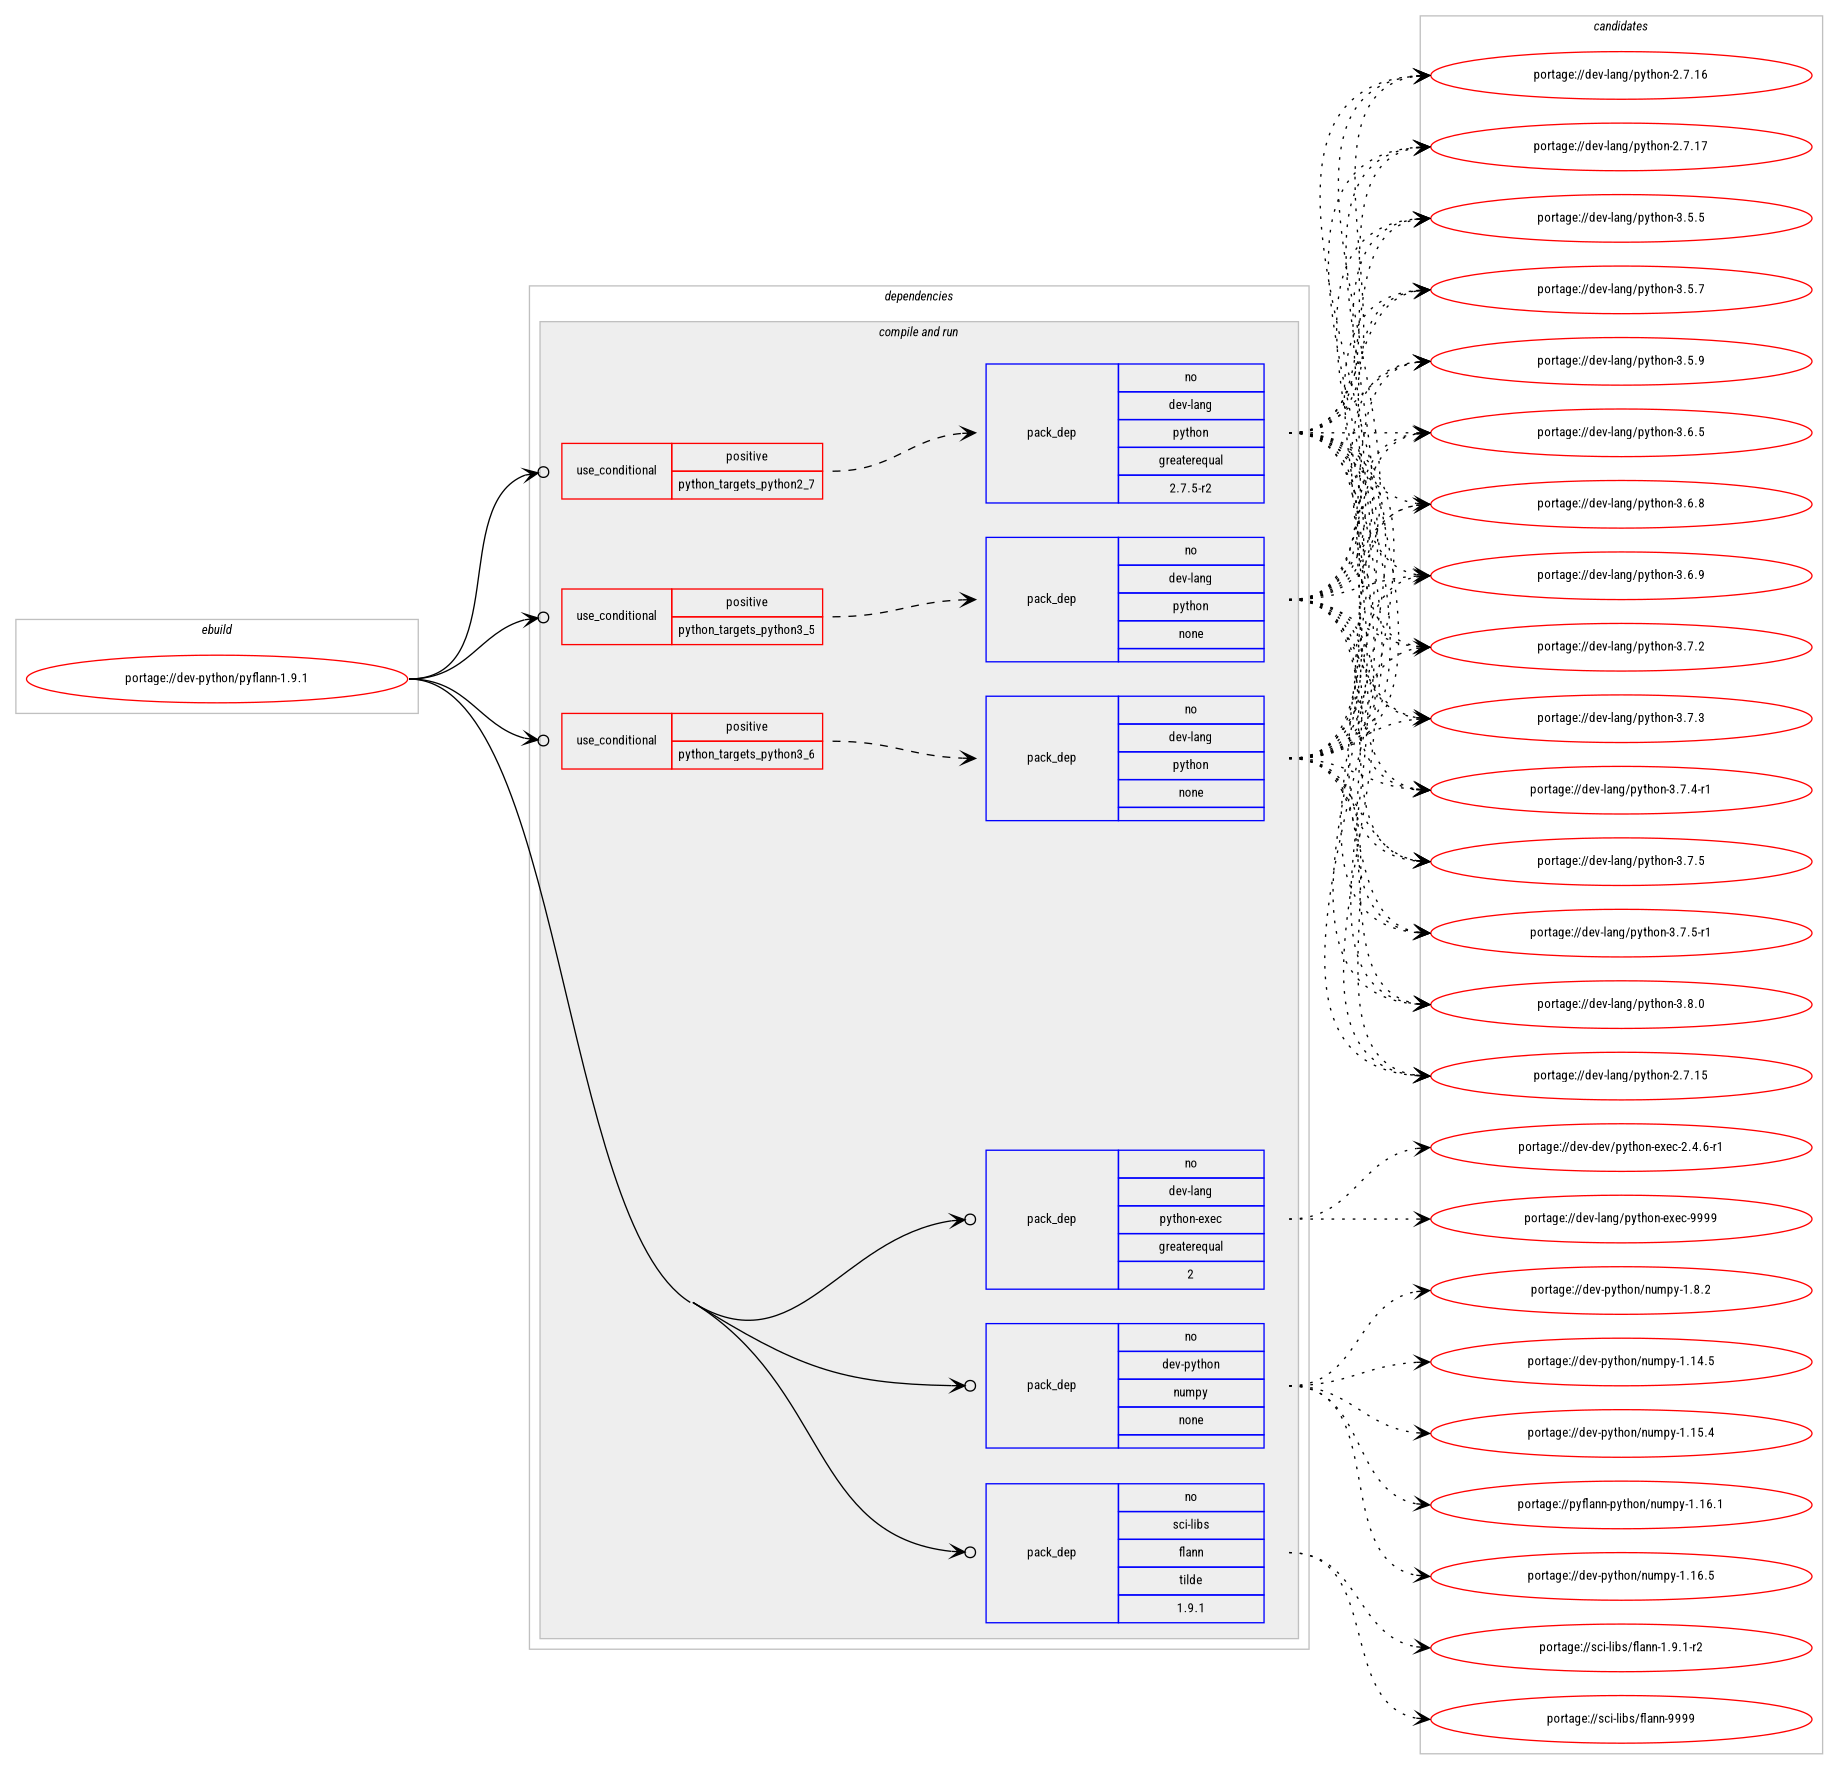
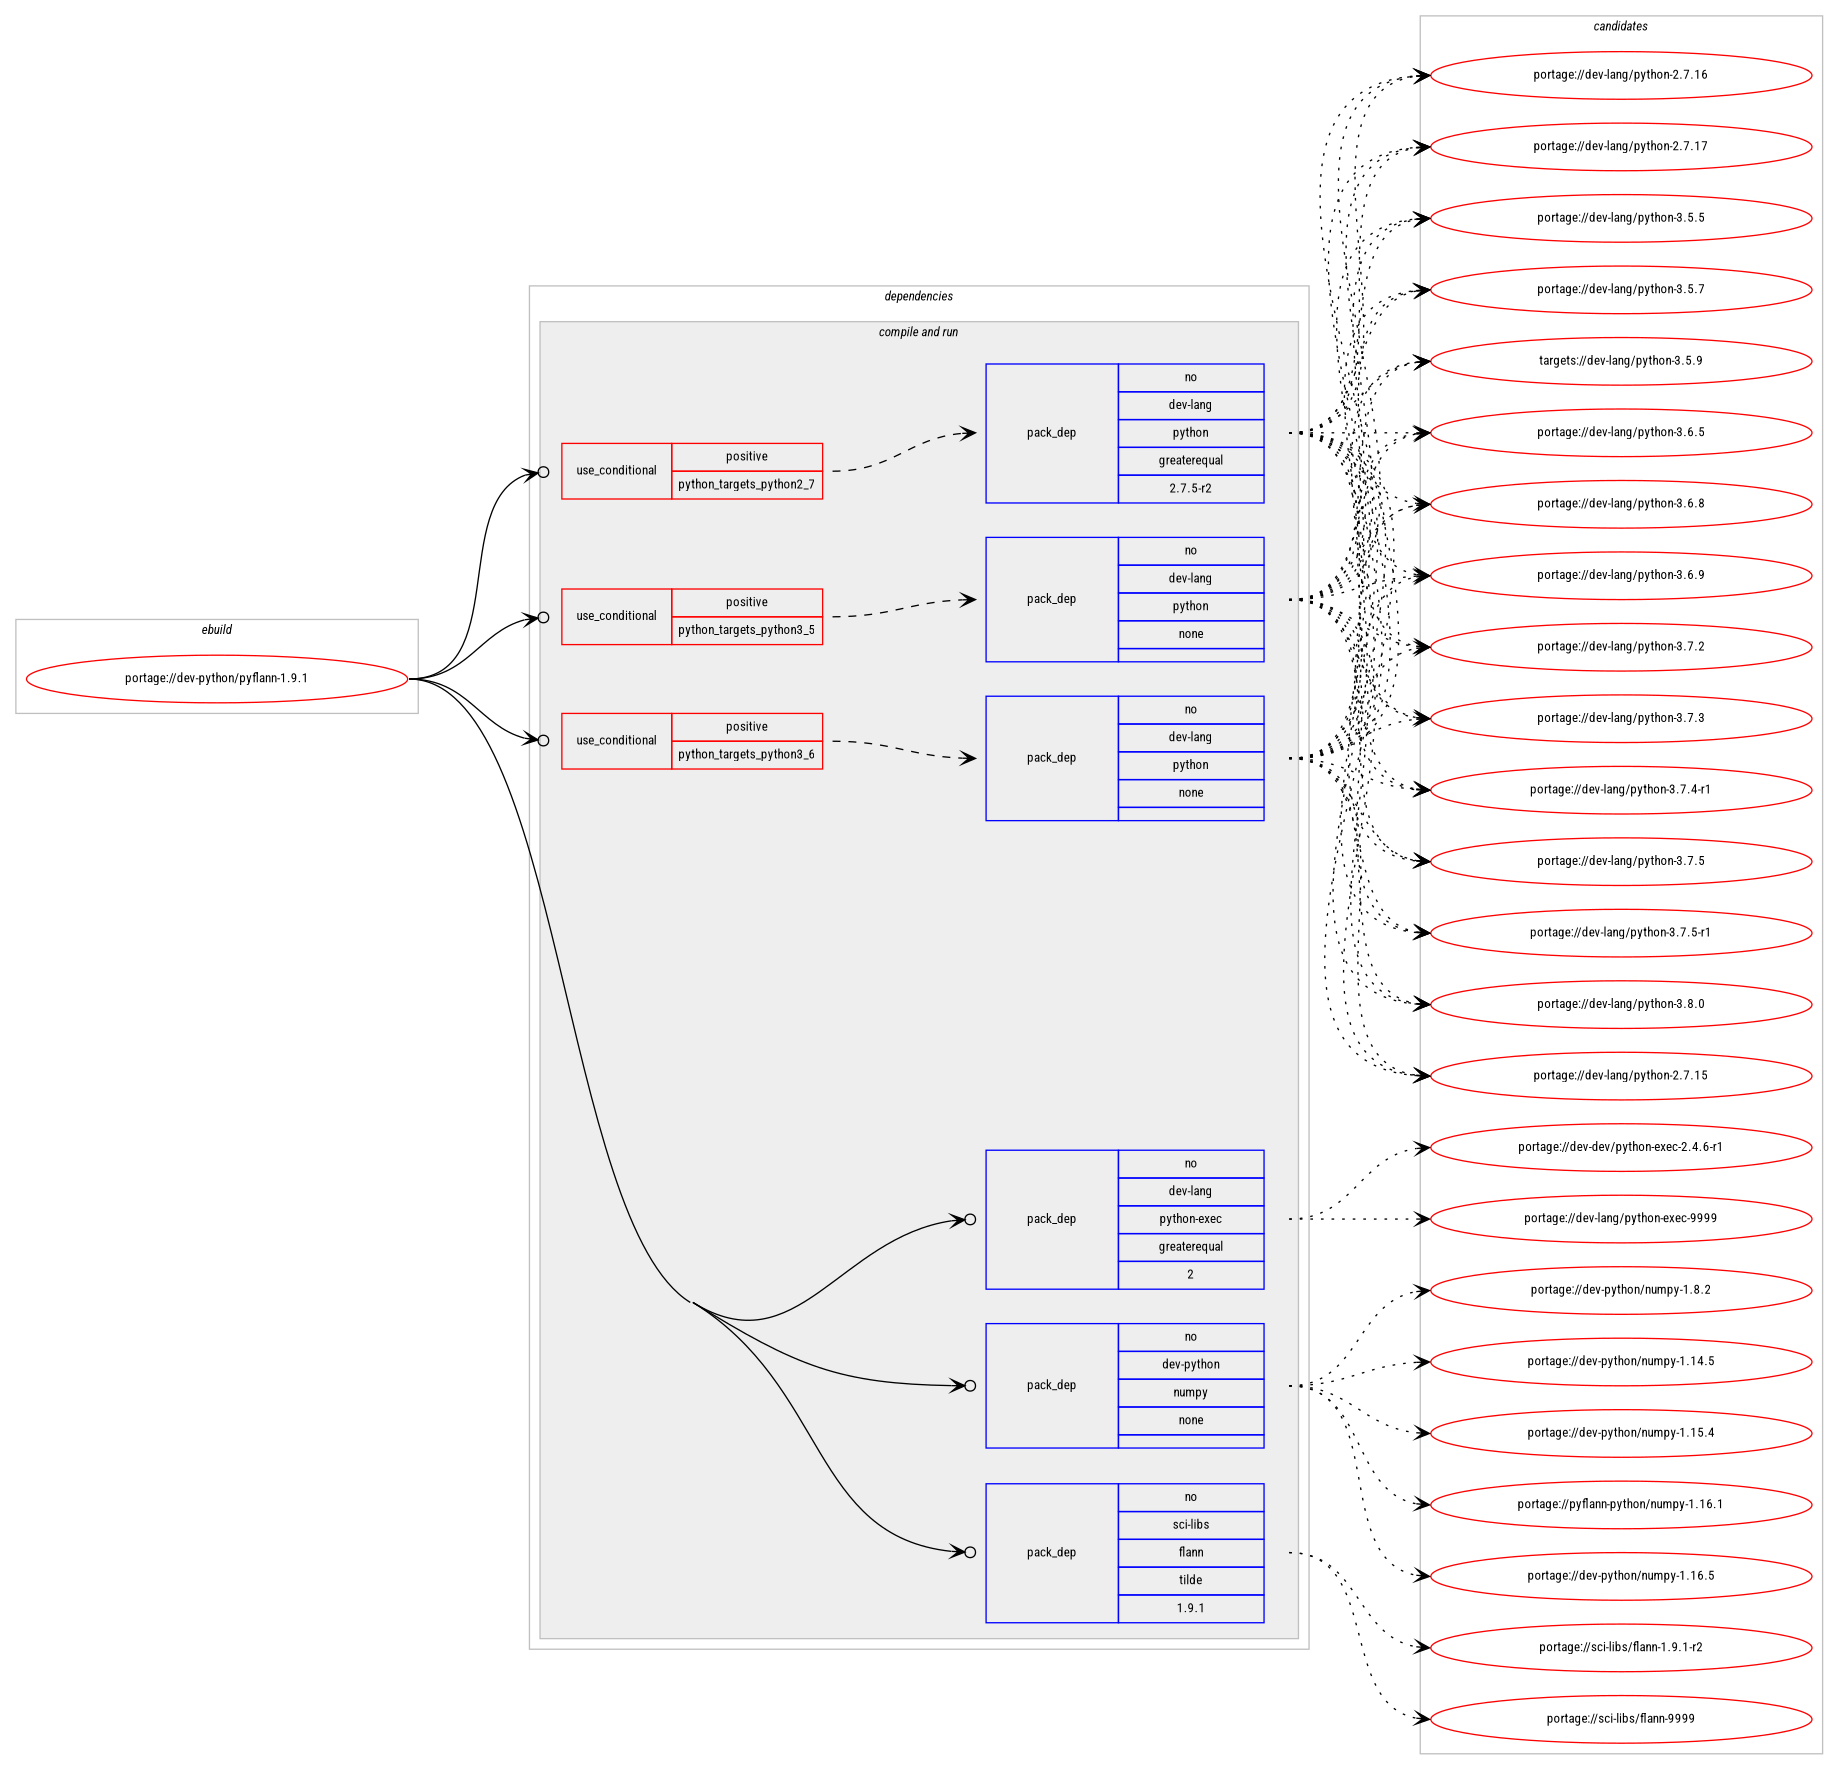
node "portage://dev-lang/python-3.5.9": label "portage://dev-lang/python-3.5.9" -> "targets://dev-lang/python-3.5.9"
